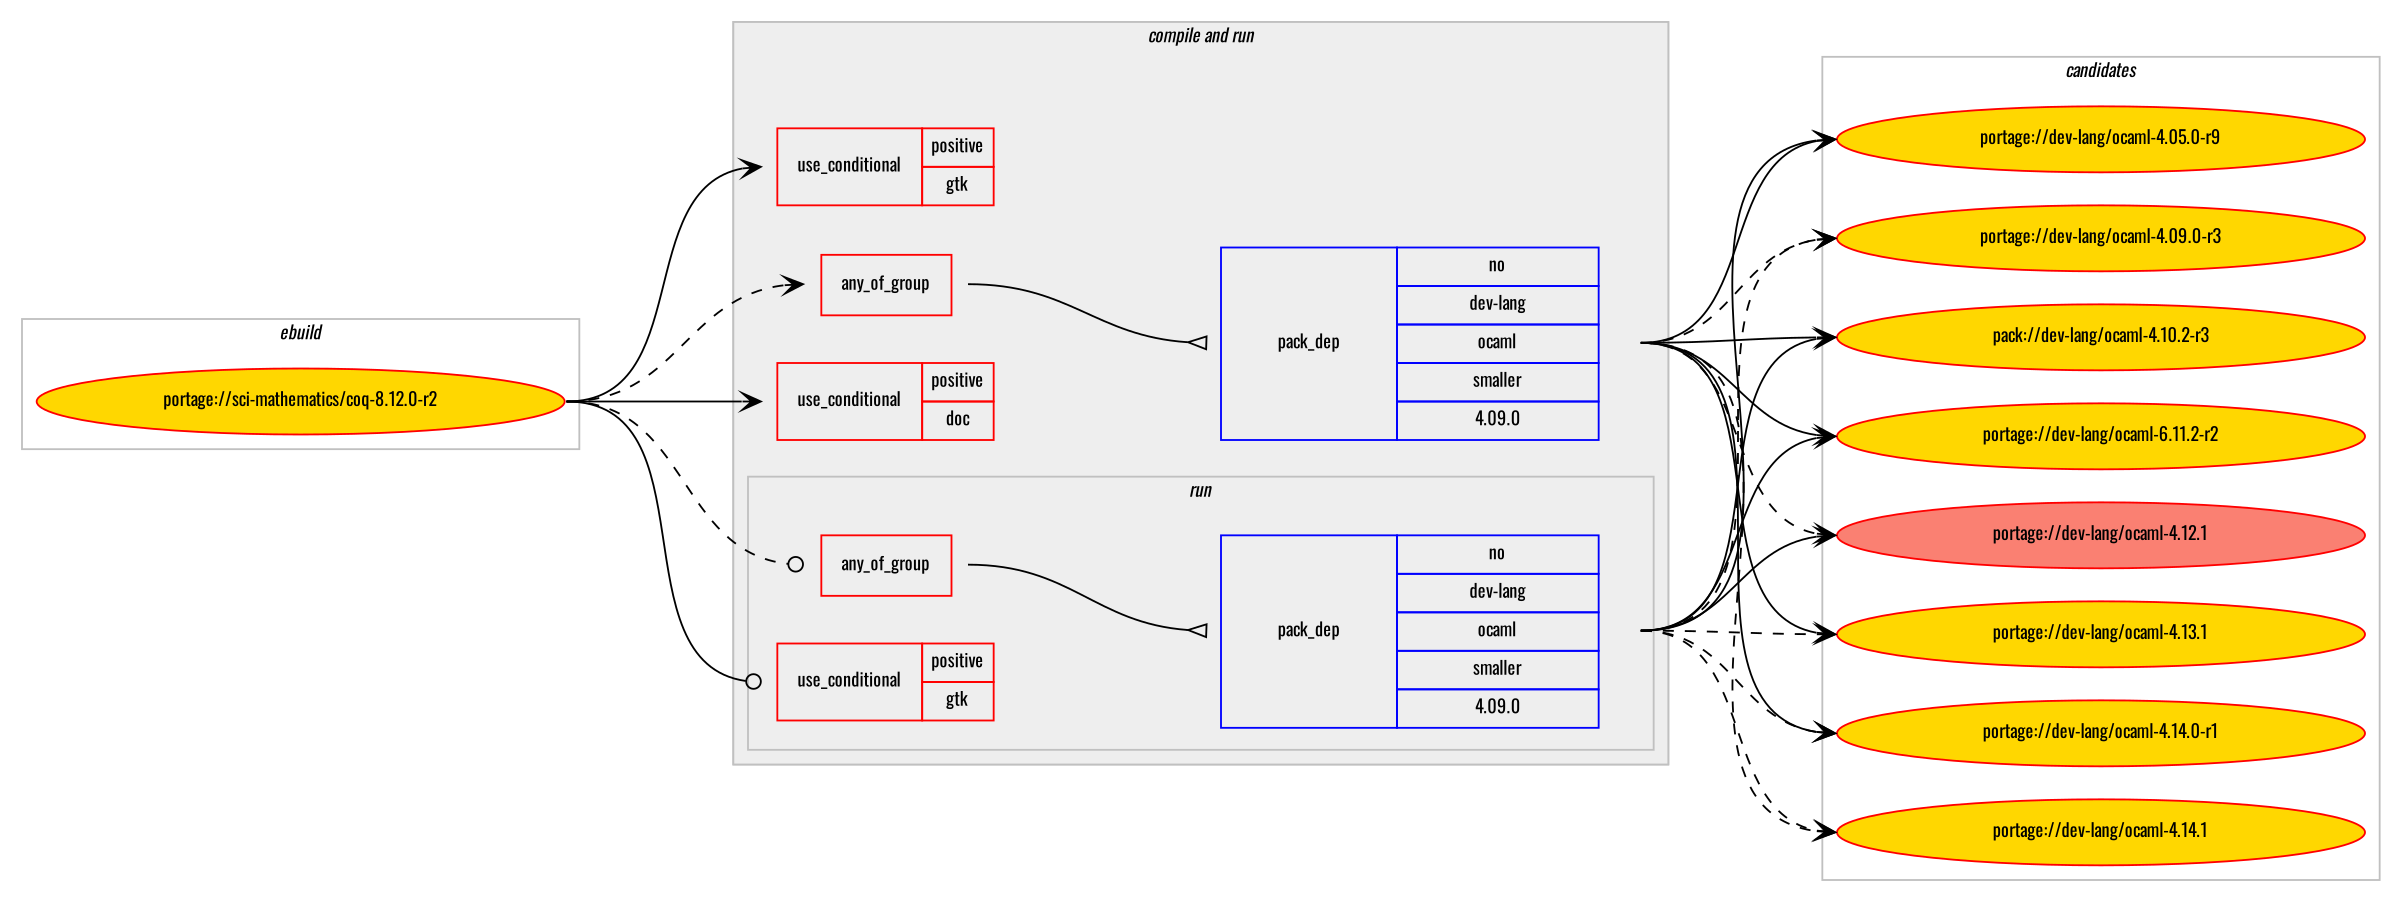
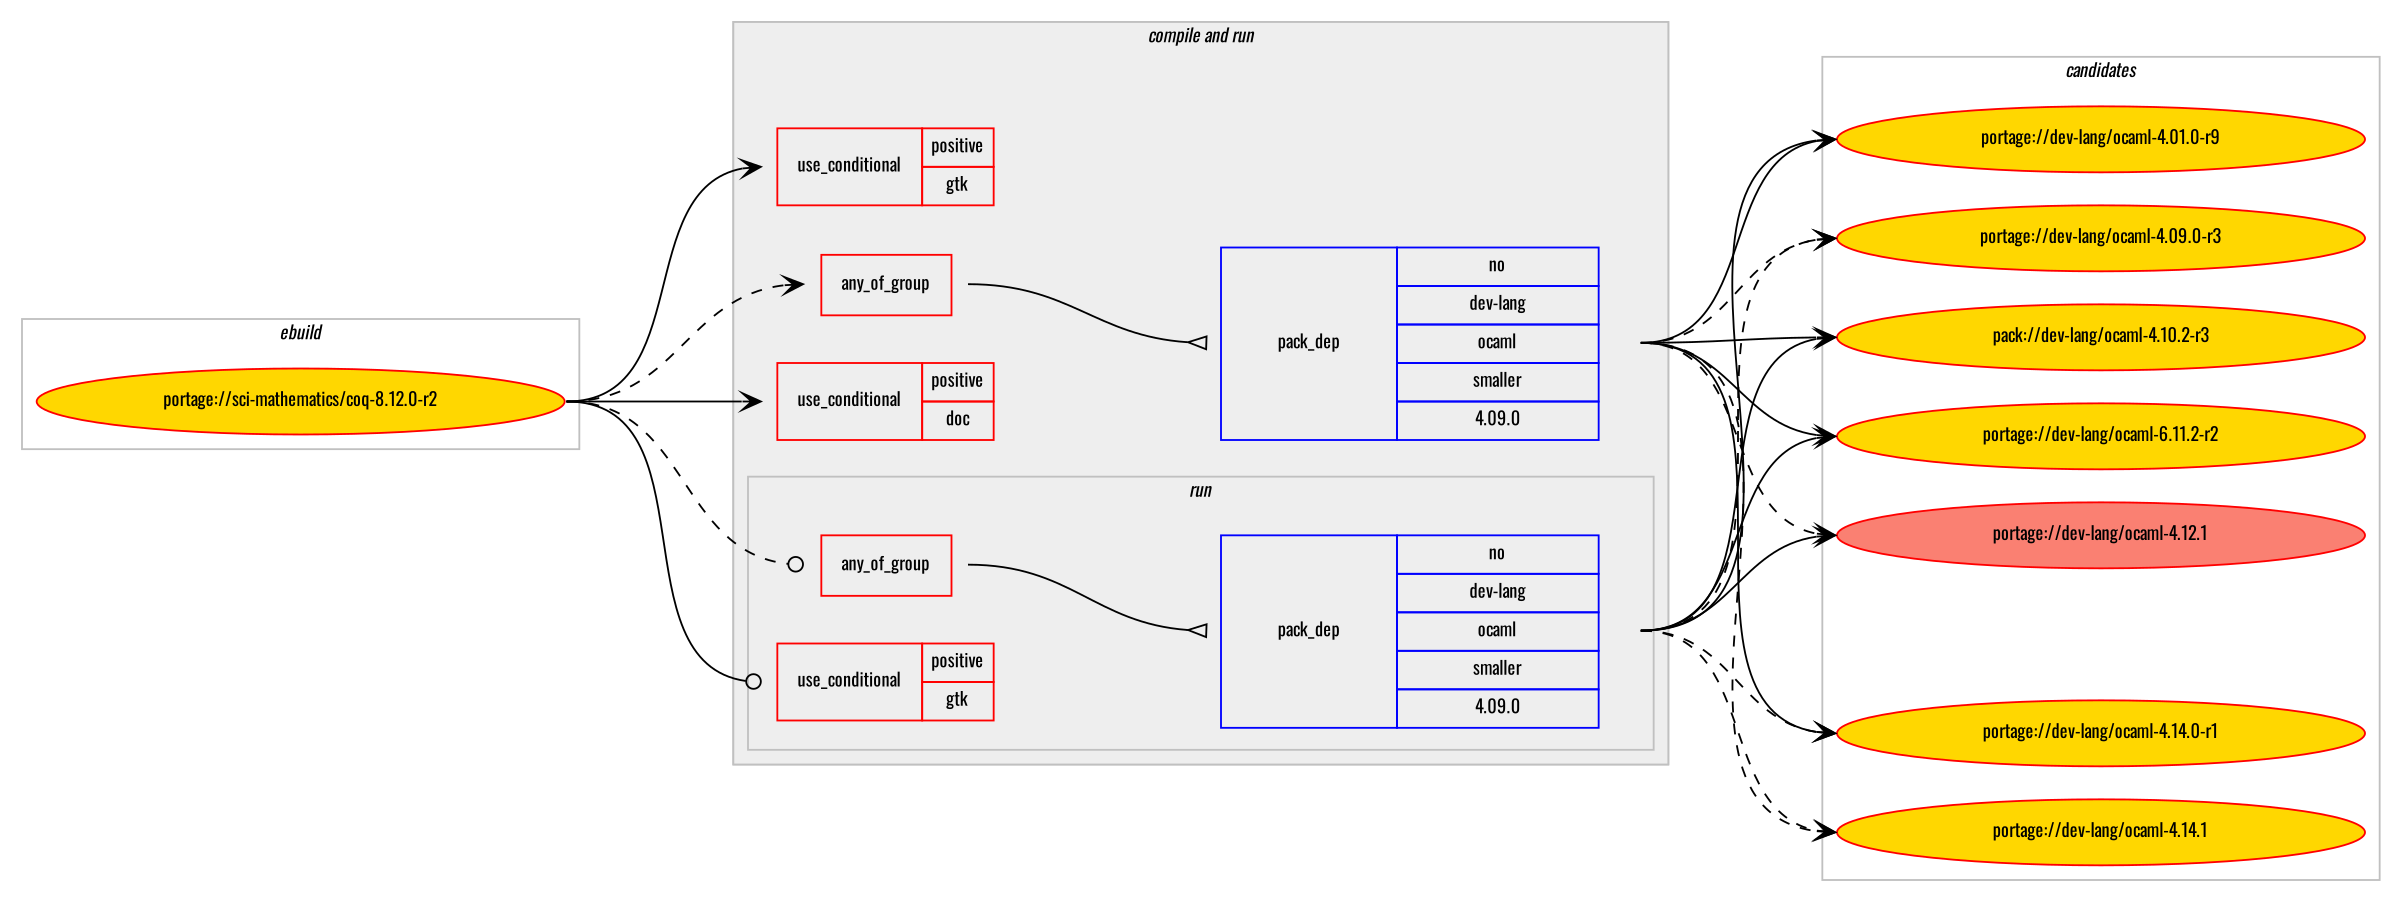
node "portage://dev-lang/ocaml-4.05.0-r9": label "portage://dev-lang/ocaml-4.05.0-r9" -> "portage://dev-lang/ocaml-4.01.0-r9"
node "portage://dev-lang/ocaml-4.13.1": removed
